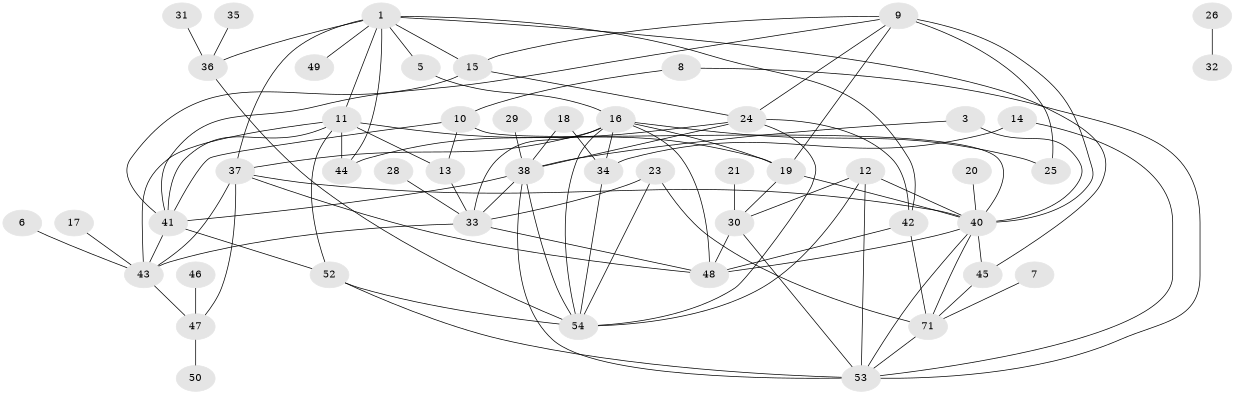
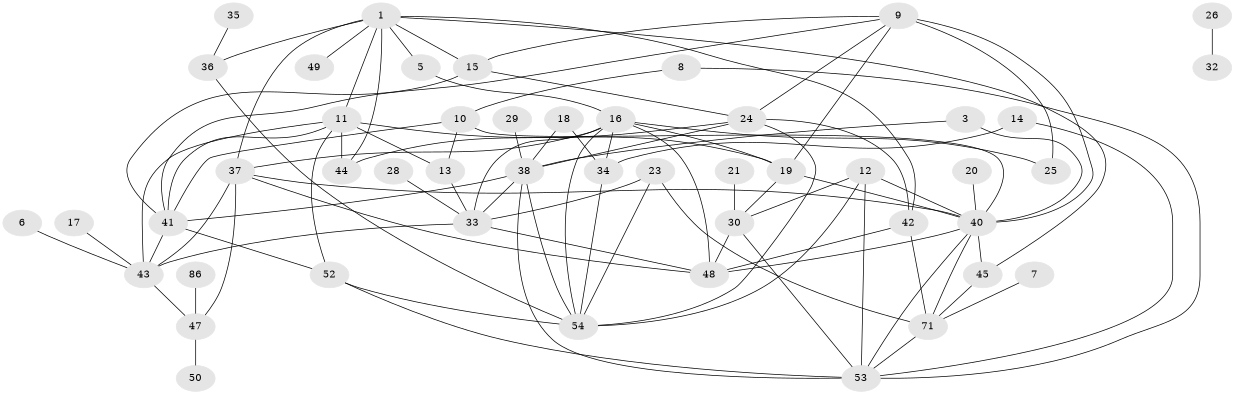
node "31": removed
node "46": label "46" -> "86"
